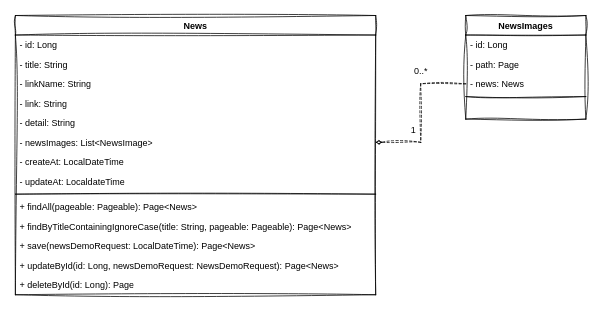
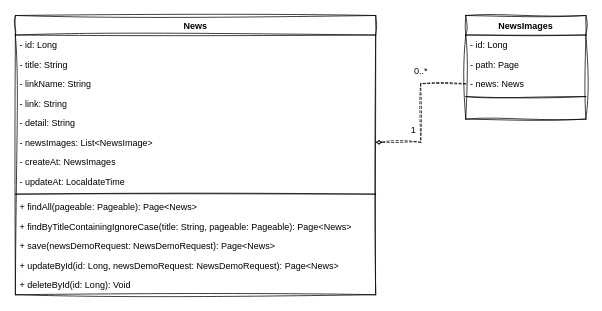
node "- createAt: LocalDateTime": label "- createAt: LocalDateTime" -> "- createAt: NewsImages"
node "+ save(newsDemoRequest: LocalDateTime): Page<News>": label "+ save(newsDemoRequest: LocalDateTime): Page<News>" -> "+ save(newsDemoRequest: NewsDemoRequest): Page<News>"
node "+ deleteById(id: Long): Page": label "+ deleteById(id: Long): Page" -> "+ deleteById(id: Long): Void"
